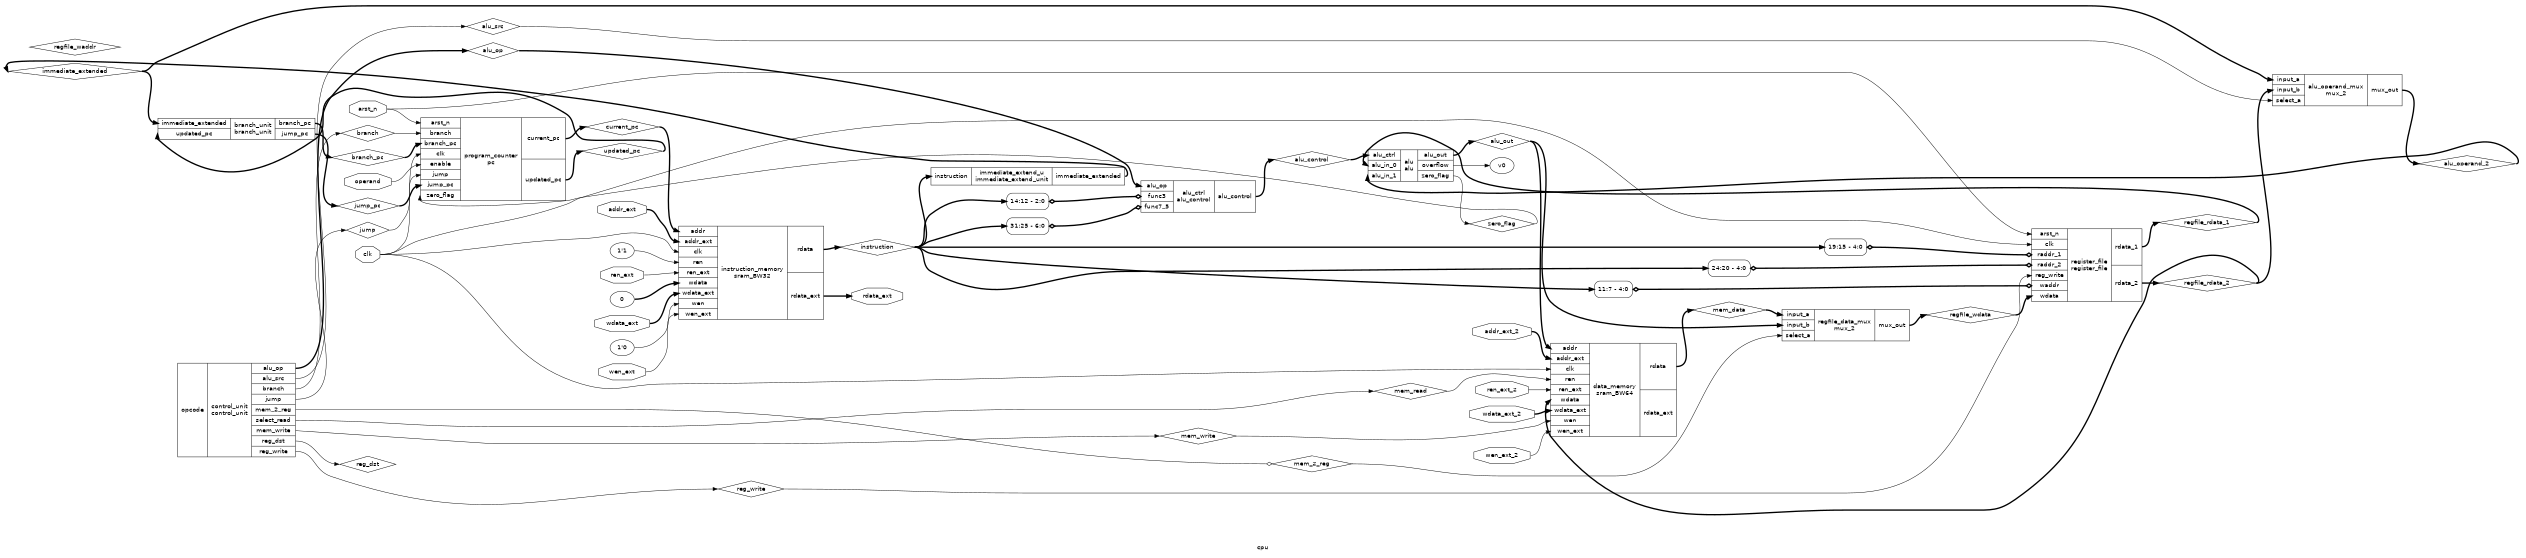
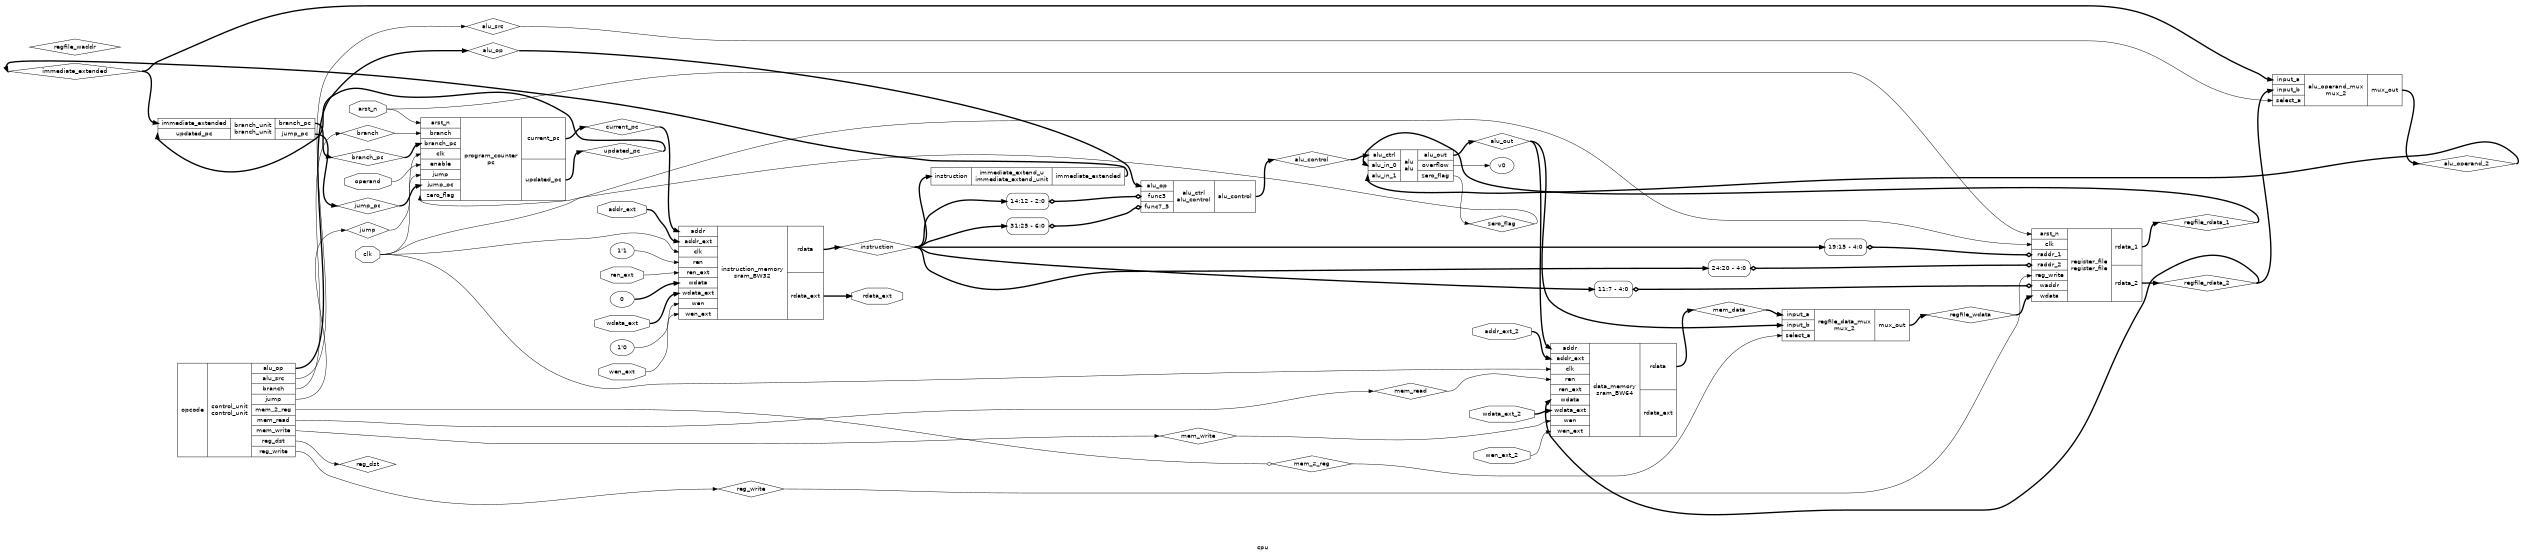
node "ren_ext_2": removed
node "opcode": text "select_read" -> "mem_read"
